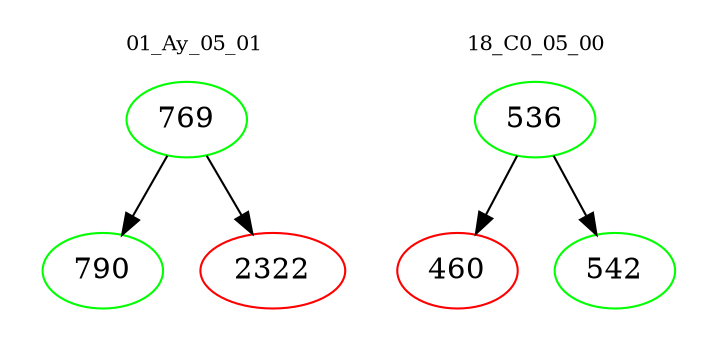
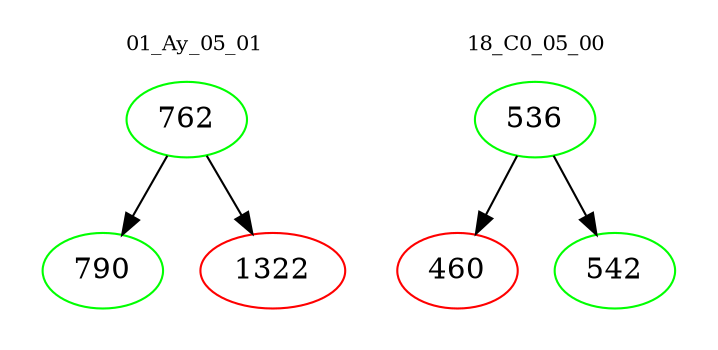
node "769": label "769" -> "762"
node "2322": label "2322" -> "1322"
